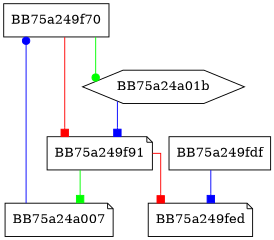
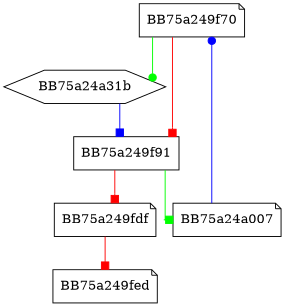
node "BB75a249f70": shape box -> note
node "BB75a24a01b": label "BB75a24a01b" -> "BB75a24a31b"
node "BB75a249f91": shape note -> box
node "BB75a249fdf": shape box -> note
edge "BB75a249f91" -> "BB75a249fed": now "BB75a249f91" -> "BB75a249fdf"
edge "BB75a249fdf" -> "BB75a249fed": color blue -> red
